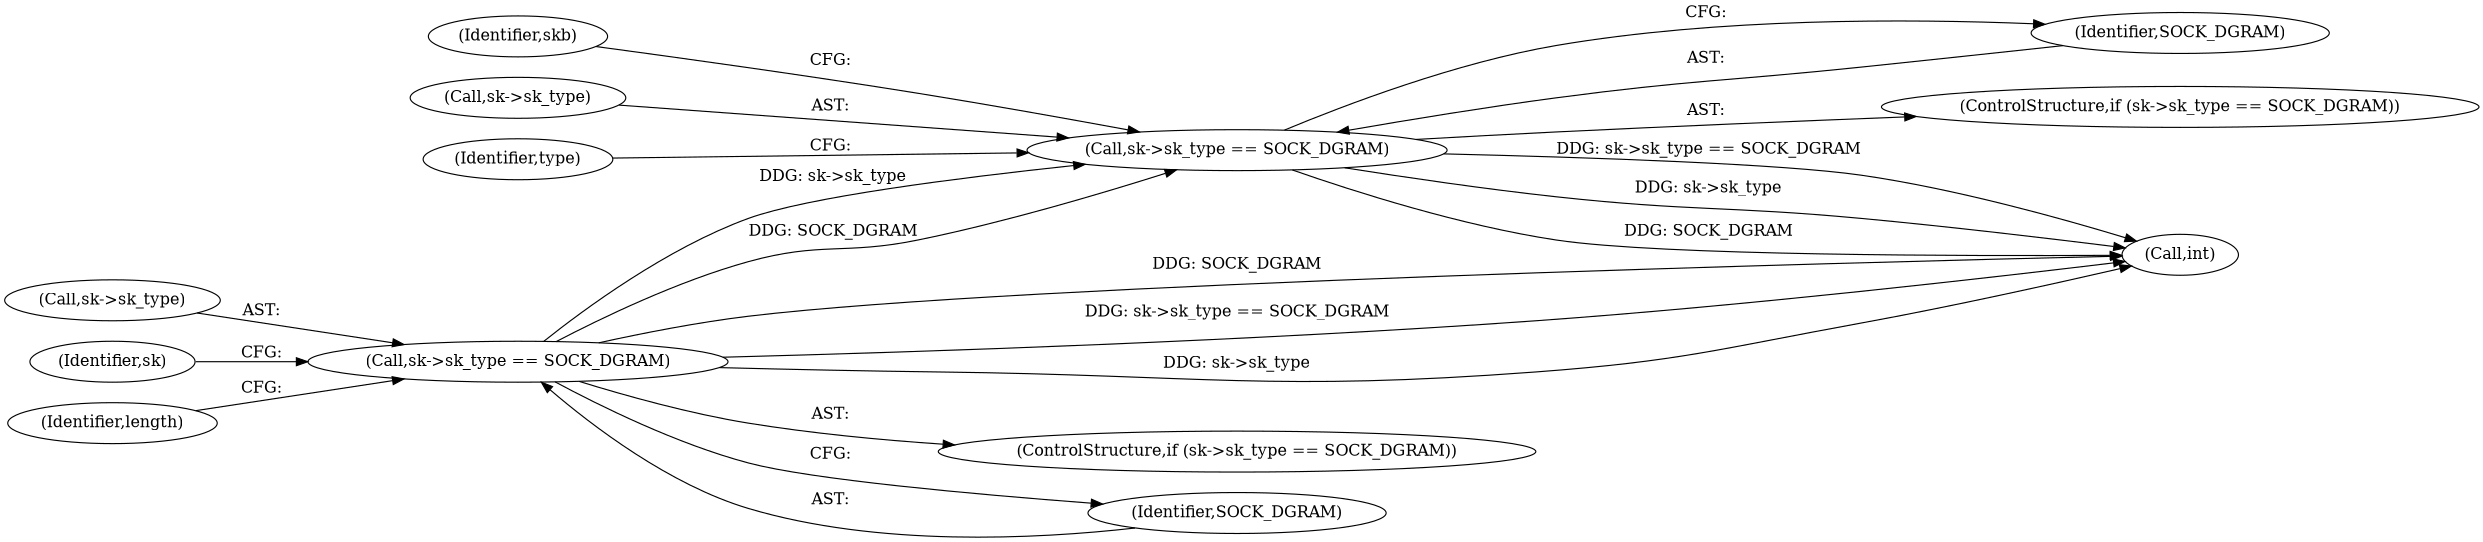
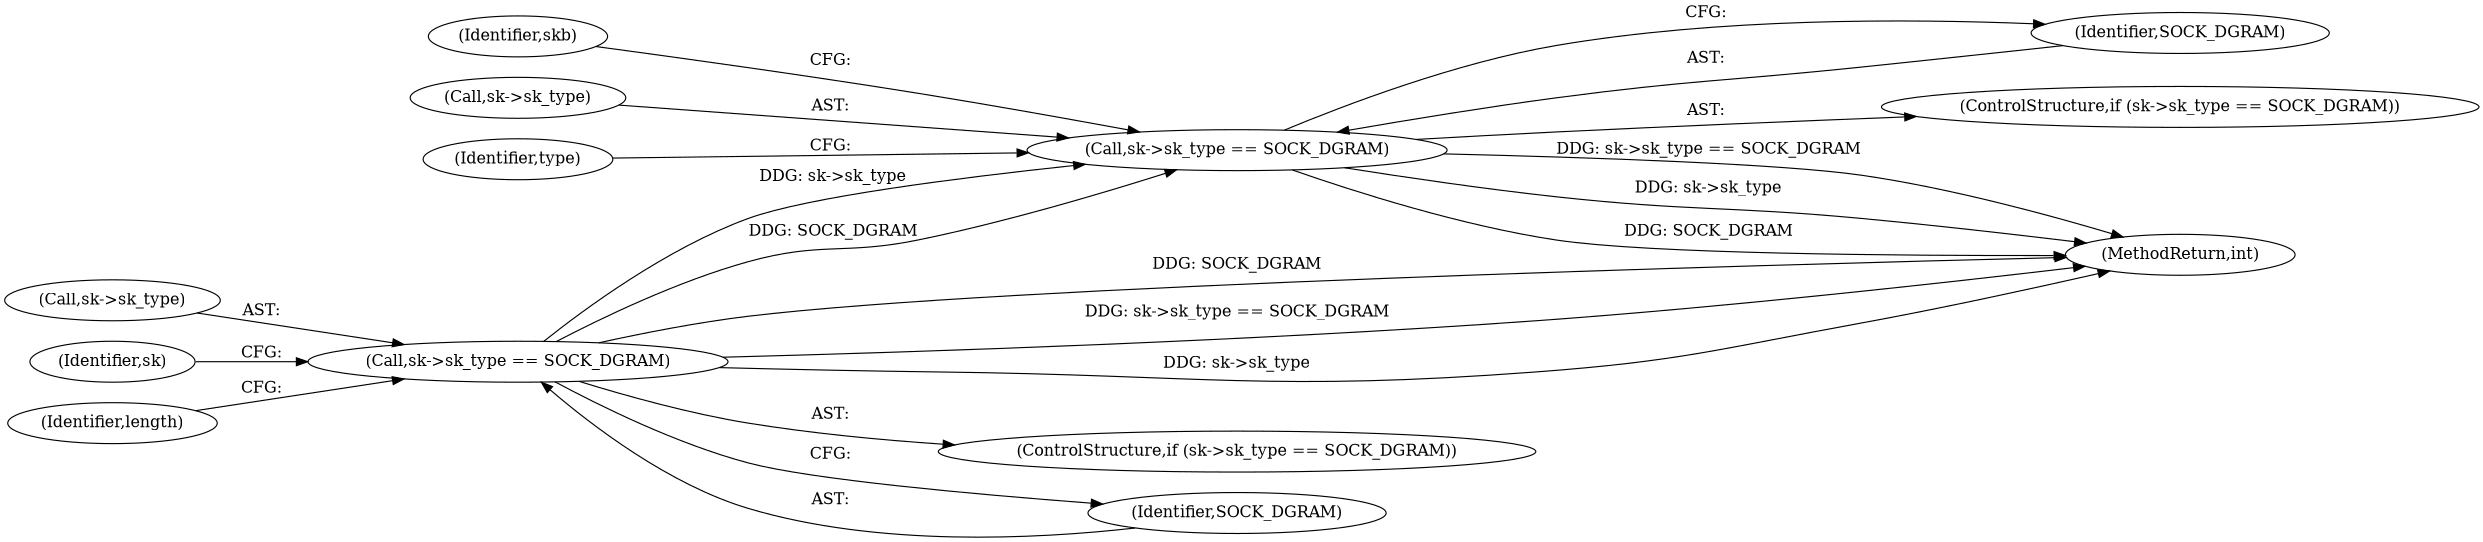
node "(Call,int)": label "(Call,int)" -> "(MethodReturn,int)"
